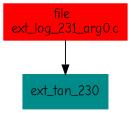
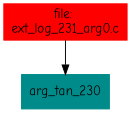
node "ext_tan_230": label "ext_tan_230" -> "arg_tan_230"
